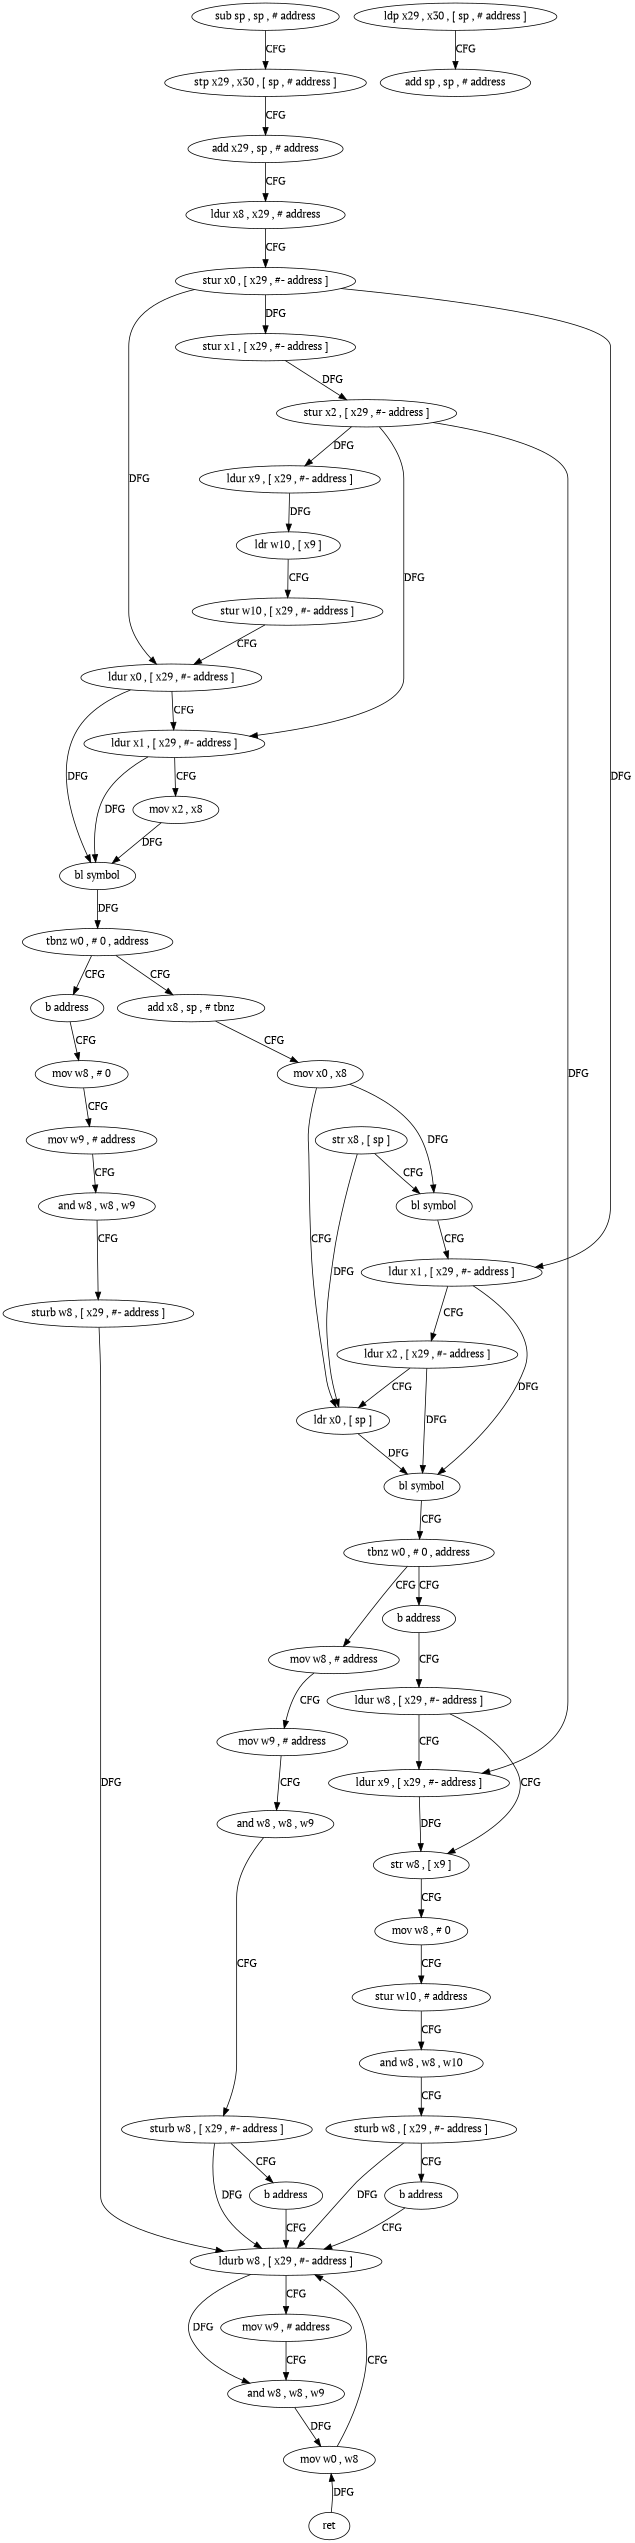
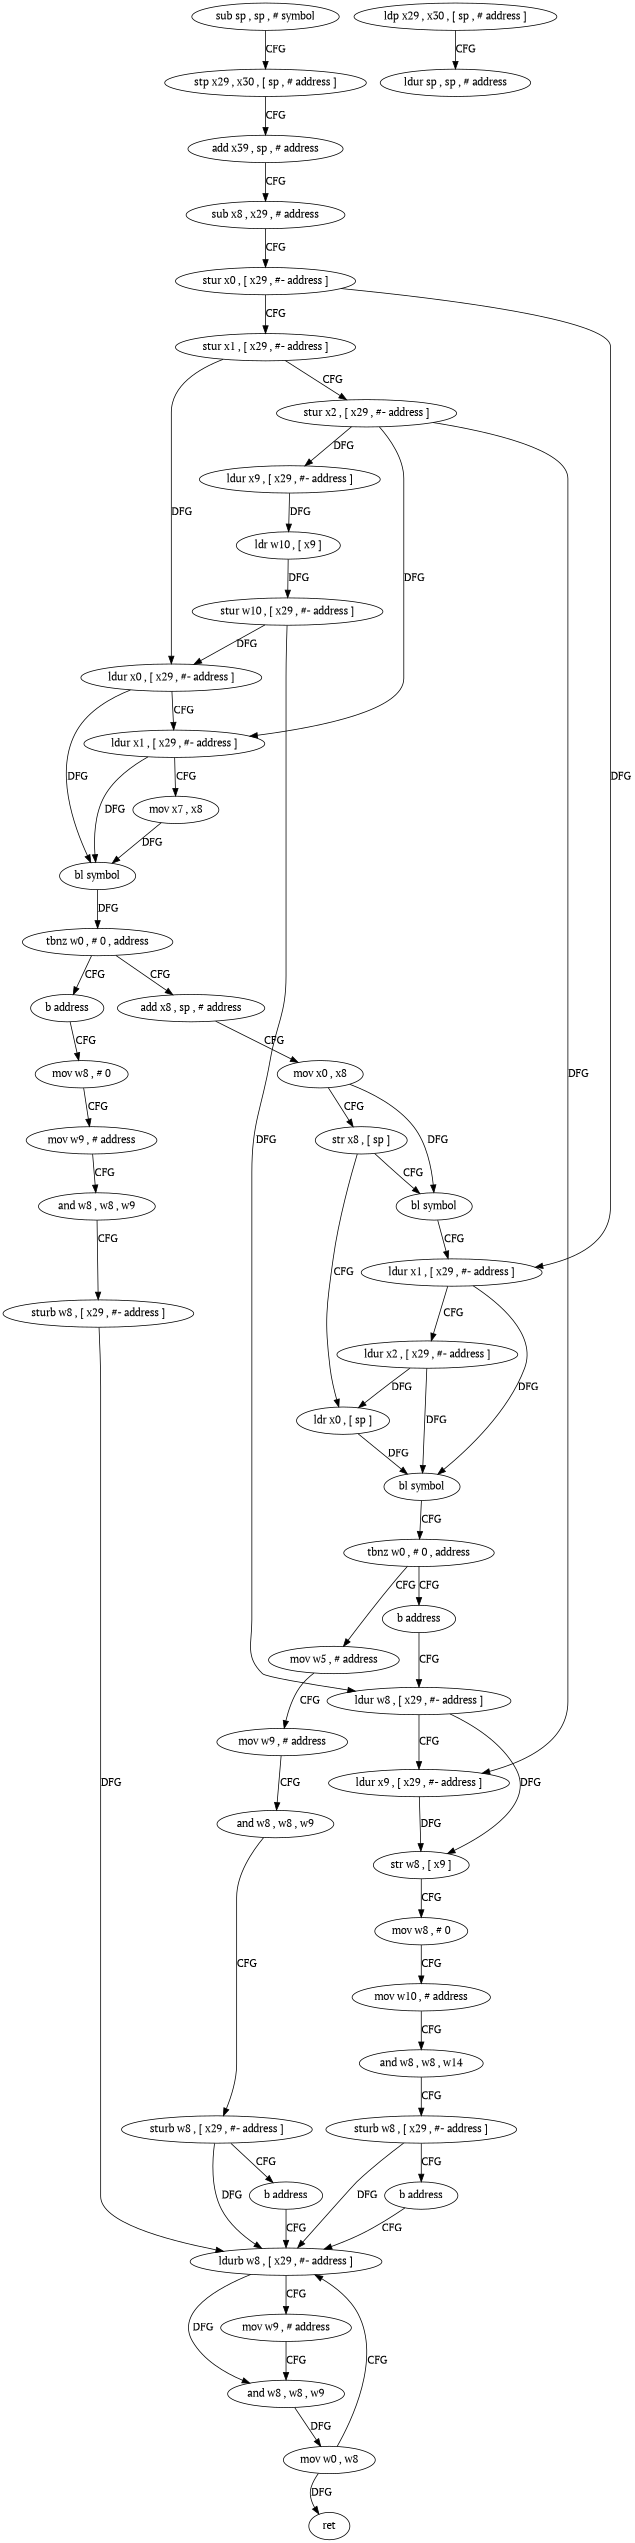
node "sub sp , sp , # address": label "sub sp , sp , # address" -> "sub sp , sp , # symbol"
node "add sp , sp , # address": label "add sp , sp , # address" -> "ldur sp , sp , # address"
node "add x29 , sp , # address": label "add x29 , sp , # address" -> "add x39 , sp , # address"
node "ldur x8 , x29 , # address": label "ldur x8 , x29 , # address" -> "sub x8 , x29 , # address"
edge "stur x0 , [ x29 , #- address ]" -> "stur x1 , [ x29 , #- address ]": label "DFG" -> "CFG"
edge "stur x1 , [ x29 , #- address ]" -> "stur x2 , [ x29 , #- address ]": label "DFG" -> "CFG"
edge "stur x0 , [ x29 , #- address ]" -> "ldur x0 , [ x29 , #- address ]": now "stur x1 , [ x29 , #- address ]" -> "ldur x0 , [ x29 , #- address ]"
edge "ldr w10 , [ x9 ]" -> "stur w10 , [ x29 , #- address ]": label "CFG" -> "DFG"
edge "stur w10 , [ x29 , #- address ]" -> "ldur x0 , [ x29 , #- address ]": label "CFG" -> "DFG"
node "mov x2 , x8": label "mov x2 , x8" -> "mov x7 , x8"
node "add x8 , sp , # tbnz": label "add x8 , sp , # tbnz" -> "add x8 , sp , # address"
edge "stur w10 , [ x29 , #- address ]" -> "ldur w8 , [ x29 , #- address ]": added, label "DFG"
edge "mov x0 , x8" -> "ldr x0 , [ sp ]": now "mov x0 , x8" -> "str x8 , [ sp ]"
edge "str x8 , [ sp ]" -> "ldr x0 , [ sp ]": label "DFG" -> "CFG"
edge "ldur x2 , [ x29 , #- address ]" -> "ldr x0 , [ sp ]": label "CFG" -> "DFG"
node "mov w8 , # address": label "mov w8 , # address" -> "mov w5 , # address"
edge "ldur w8 , [ x29 , #- address ]" -> "str w8 , [ x9 ]": label "CFG" -> "DFG"
node "stur w10 , # address": label "stur w10 , # address" -> "mov w10 , # address"
node "and w8 , w8 , w10": label "and w8 , w8 , w10" -> "and w8 , w8 , w14"
edge "ret" -> "mov w0 , w8": reversed
